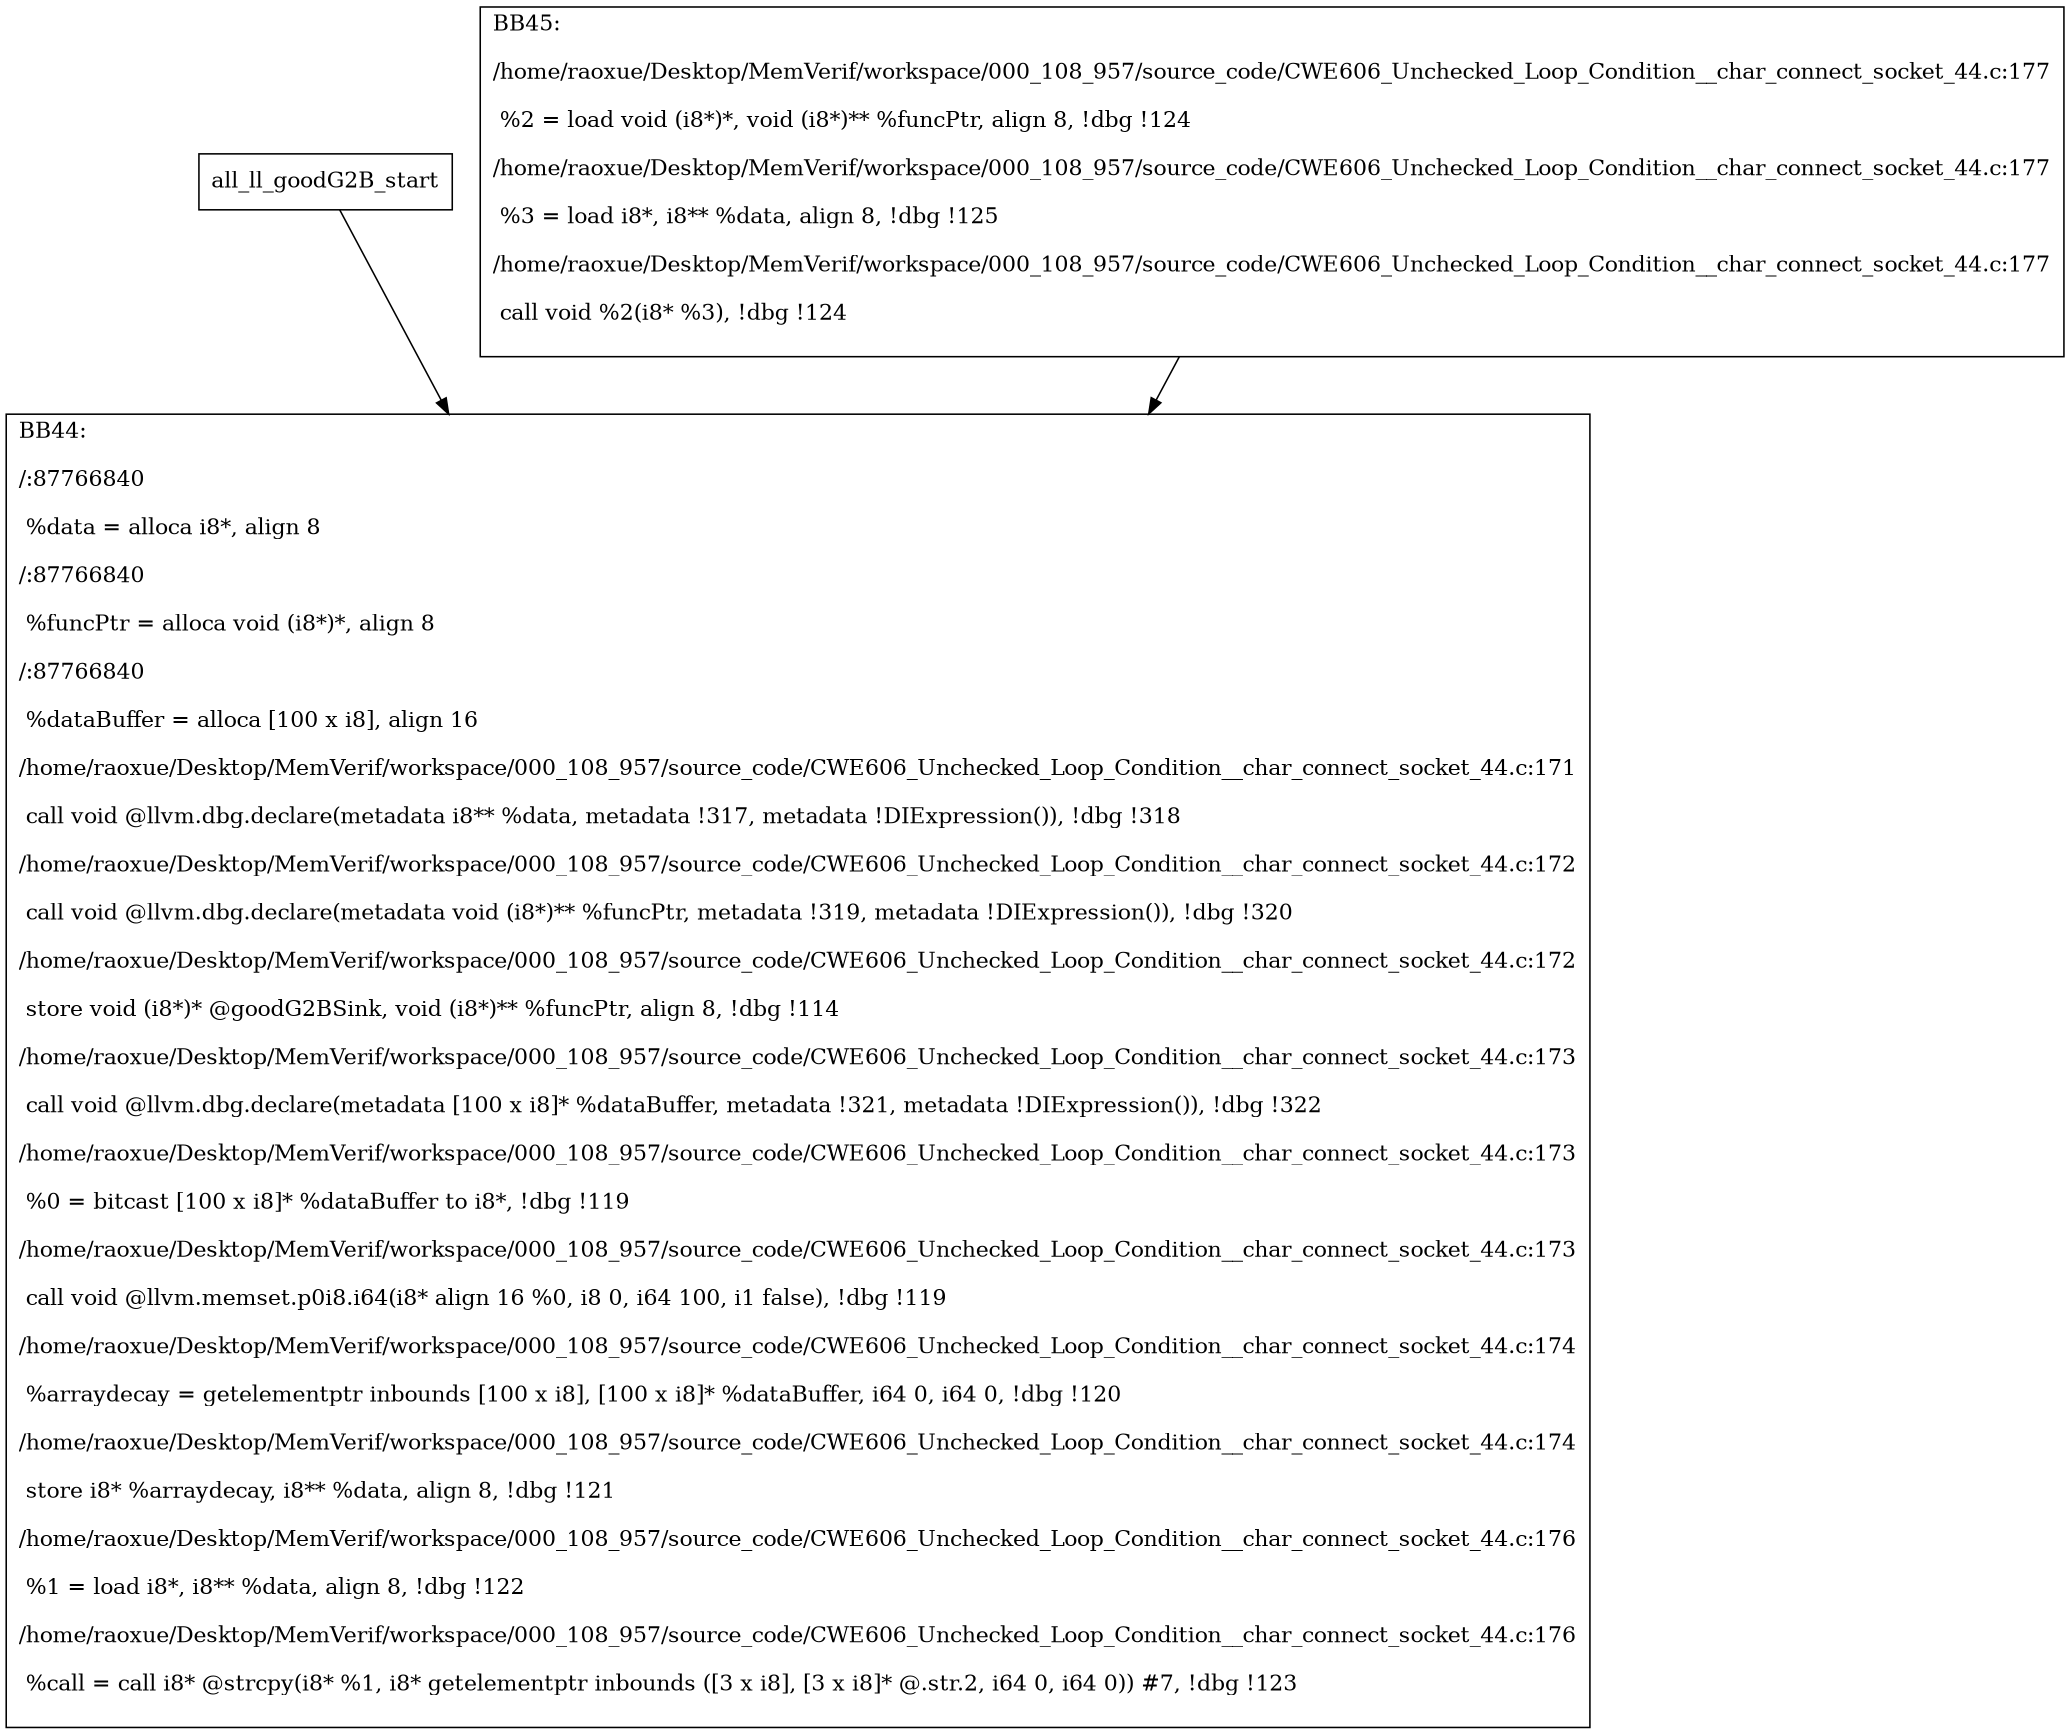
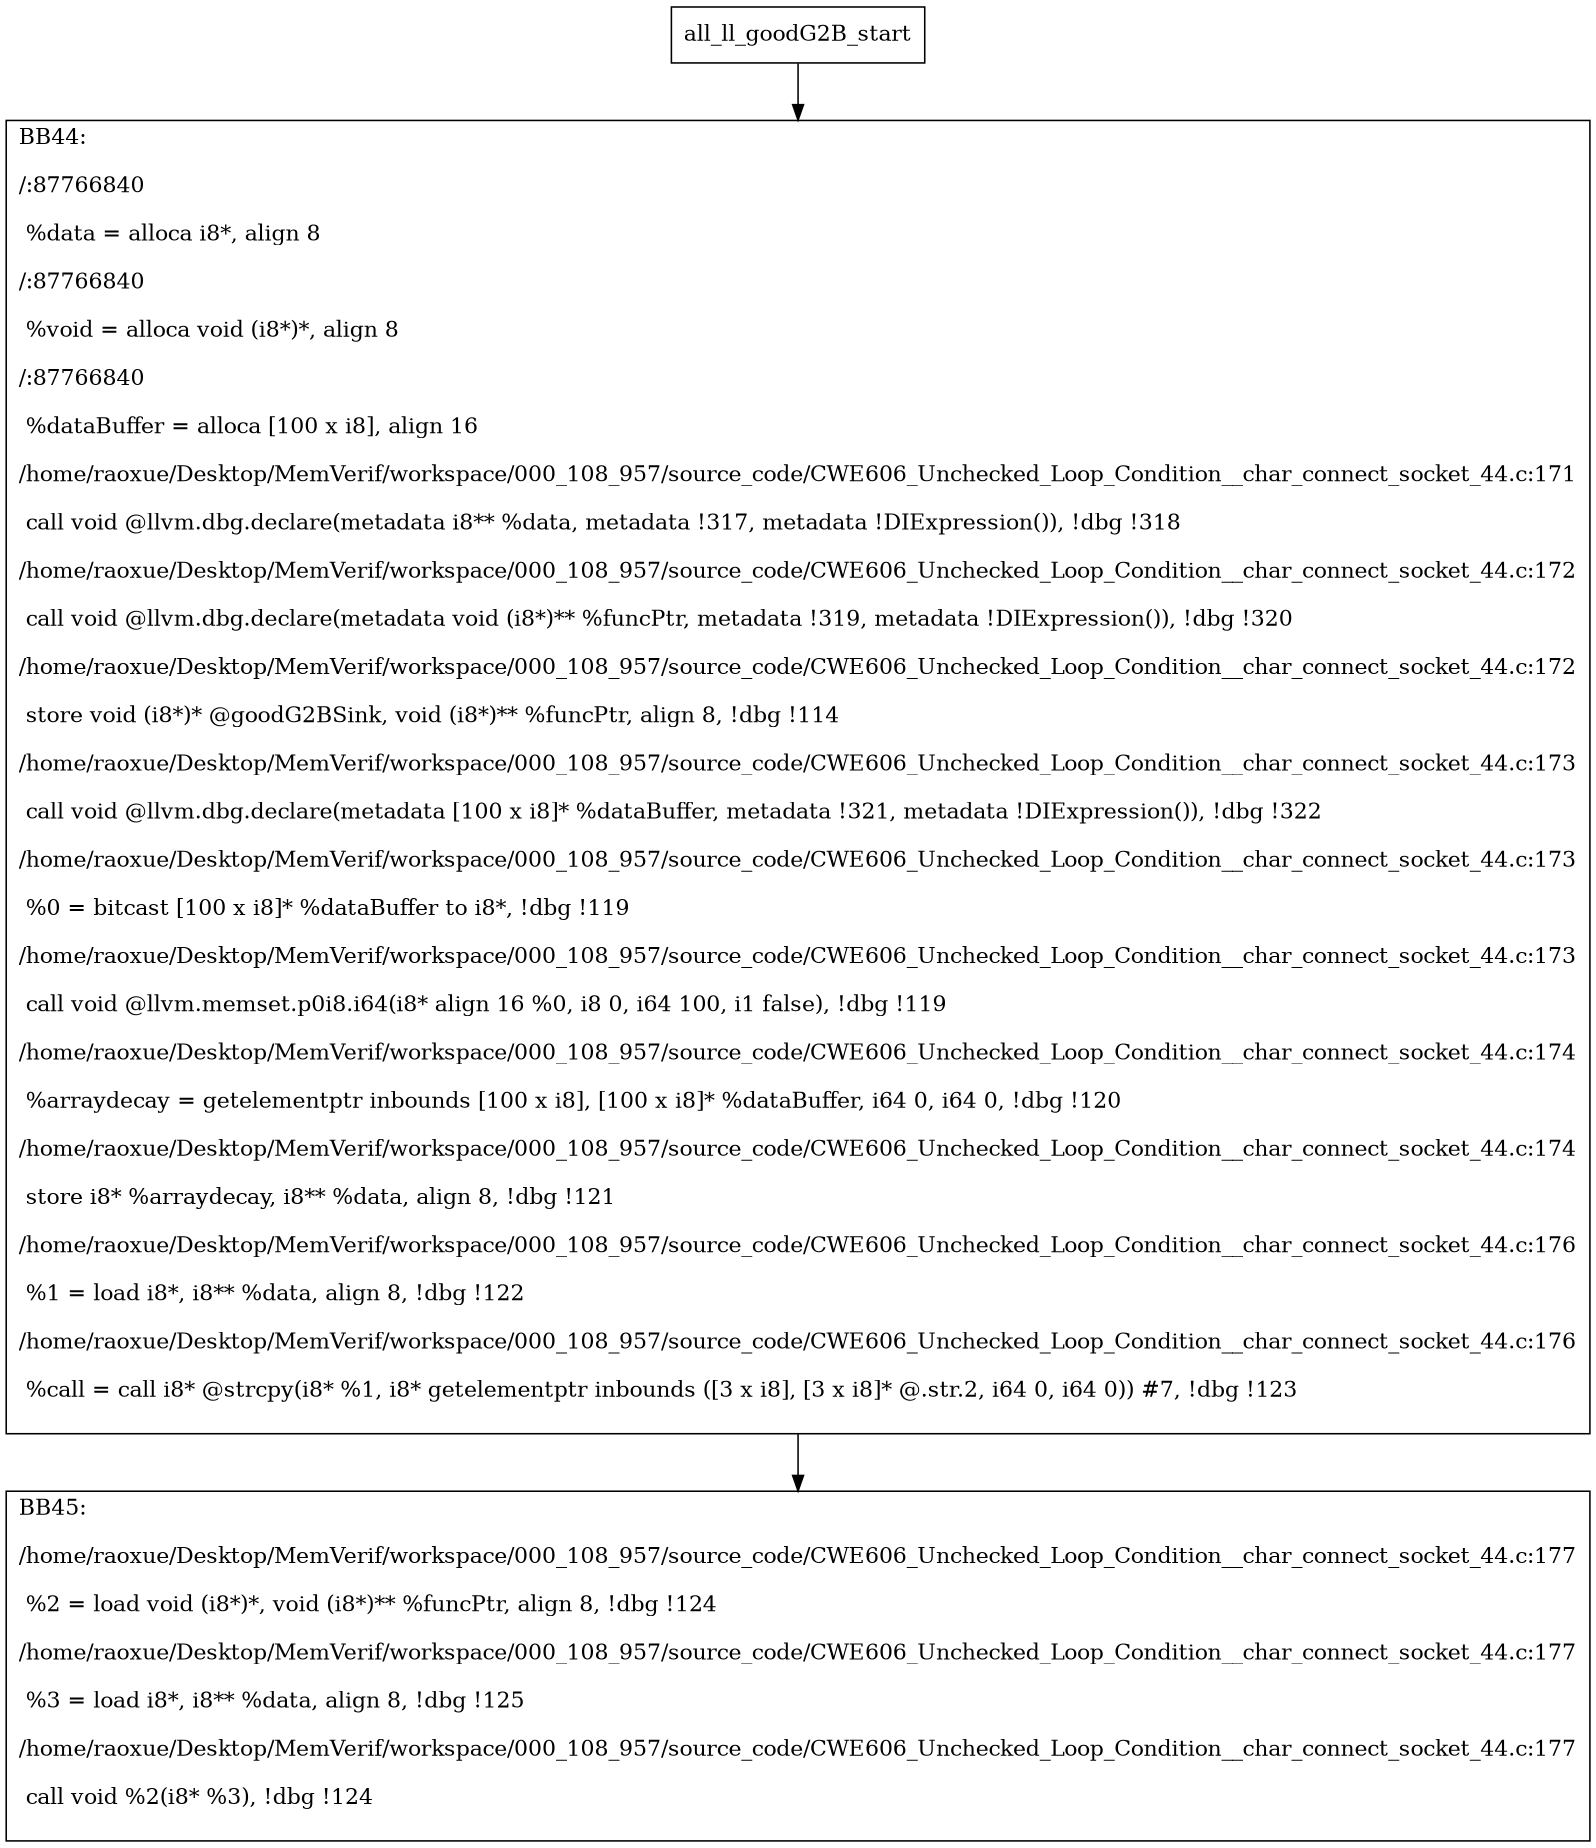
edge "BB45:" -> "BB44:": reversed
node "BB44:": text "%funcPtr = alloca void (i8*)*, align 8" -> "%void = alloca void (i8*)*, align 8"
